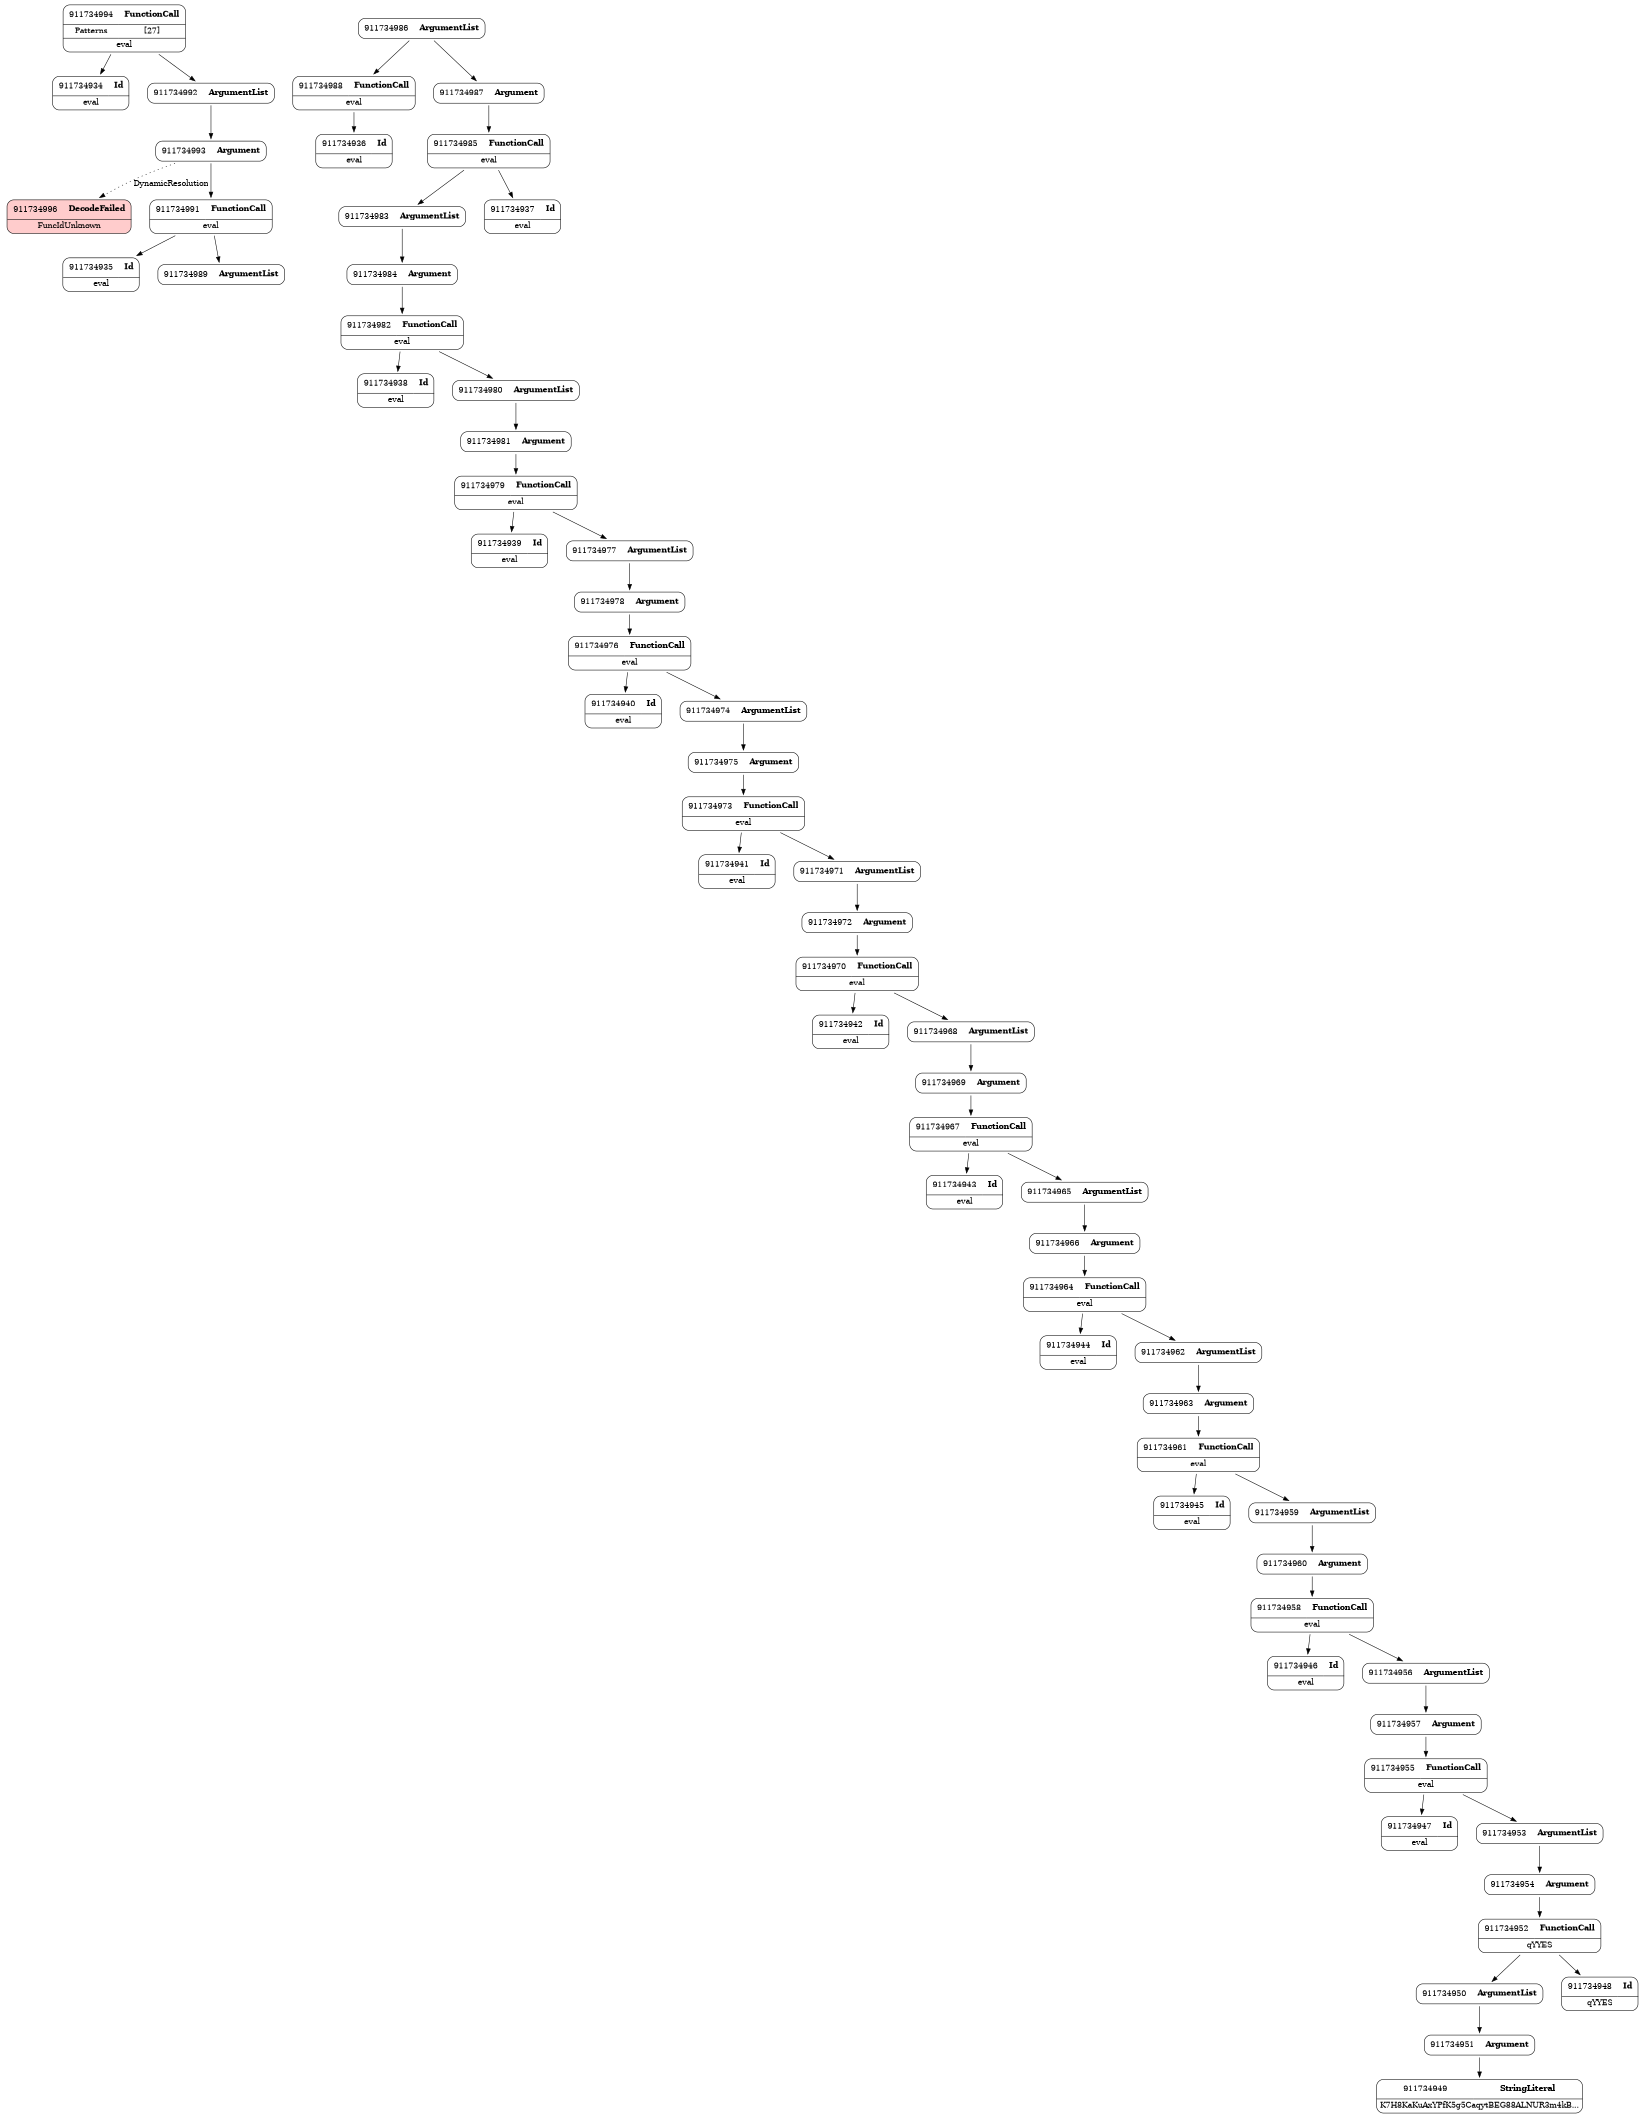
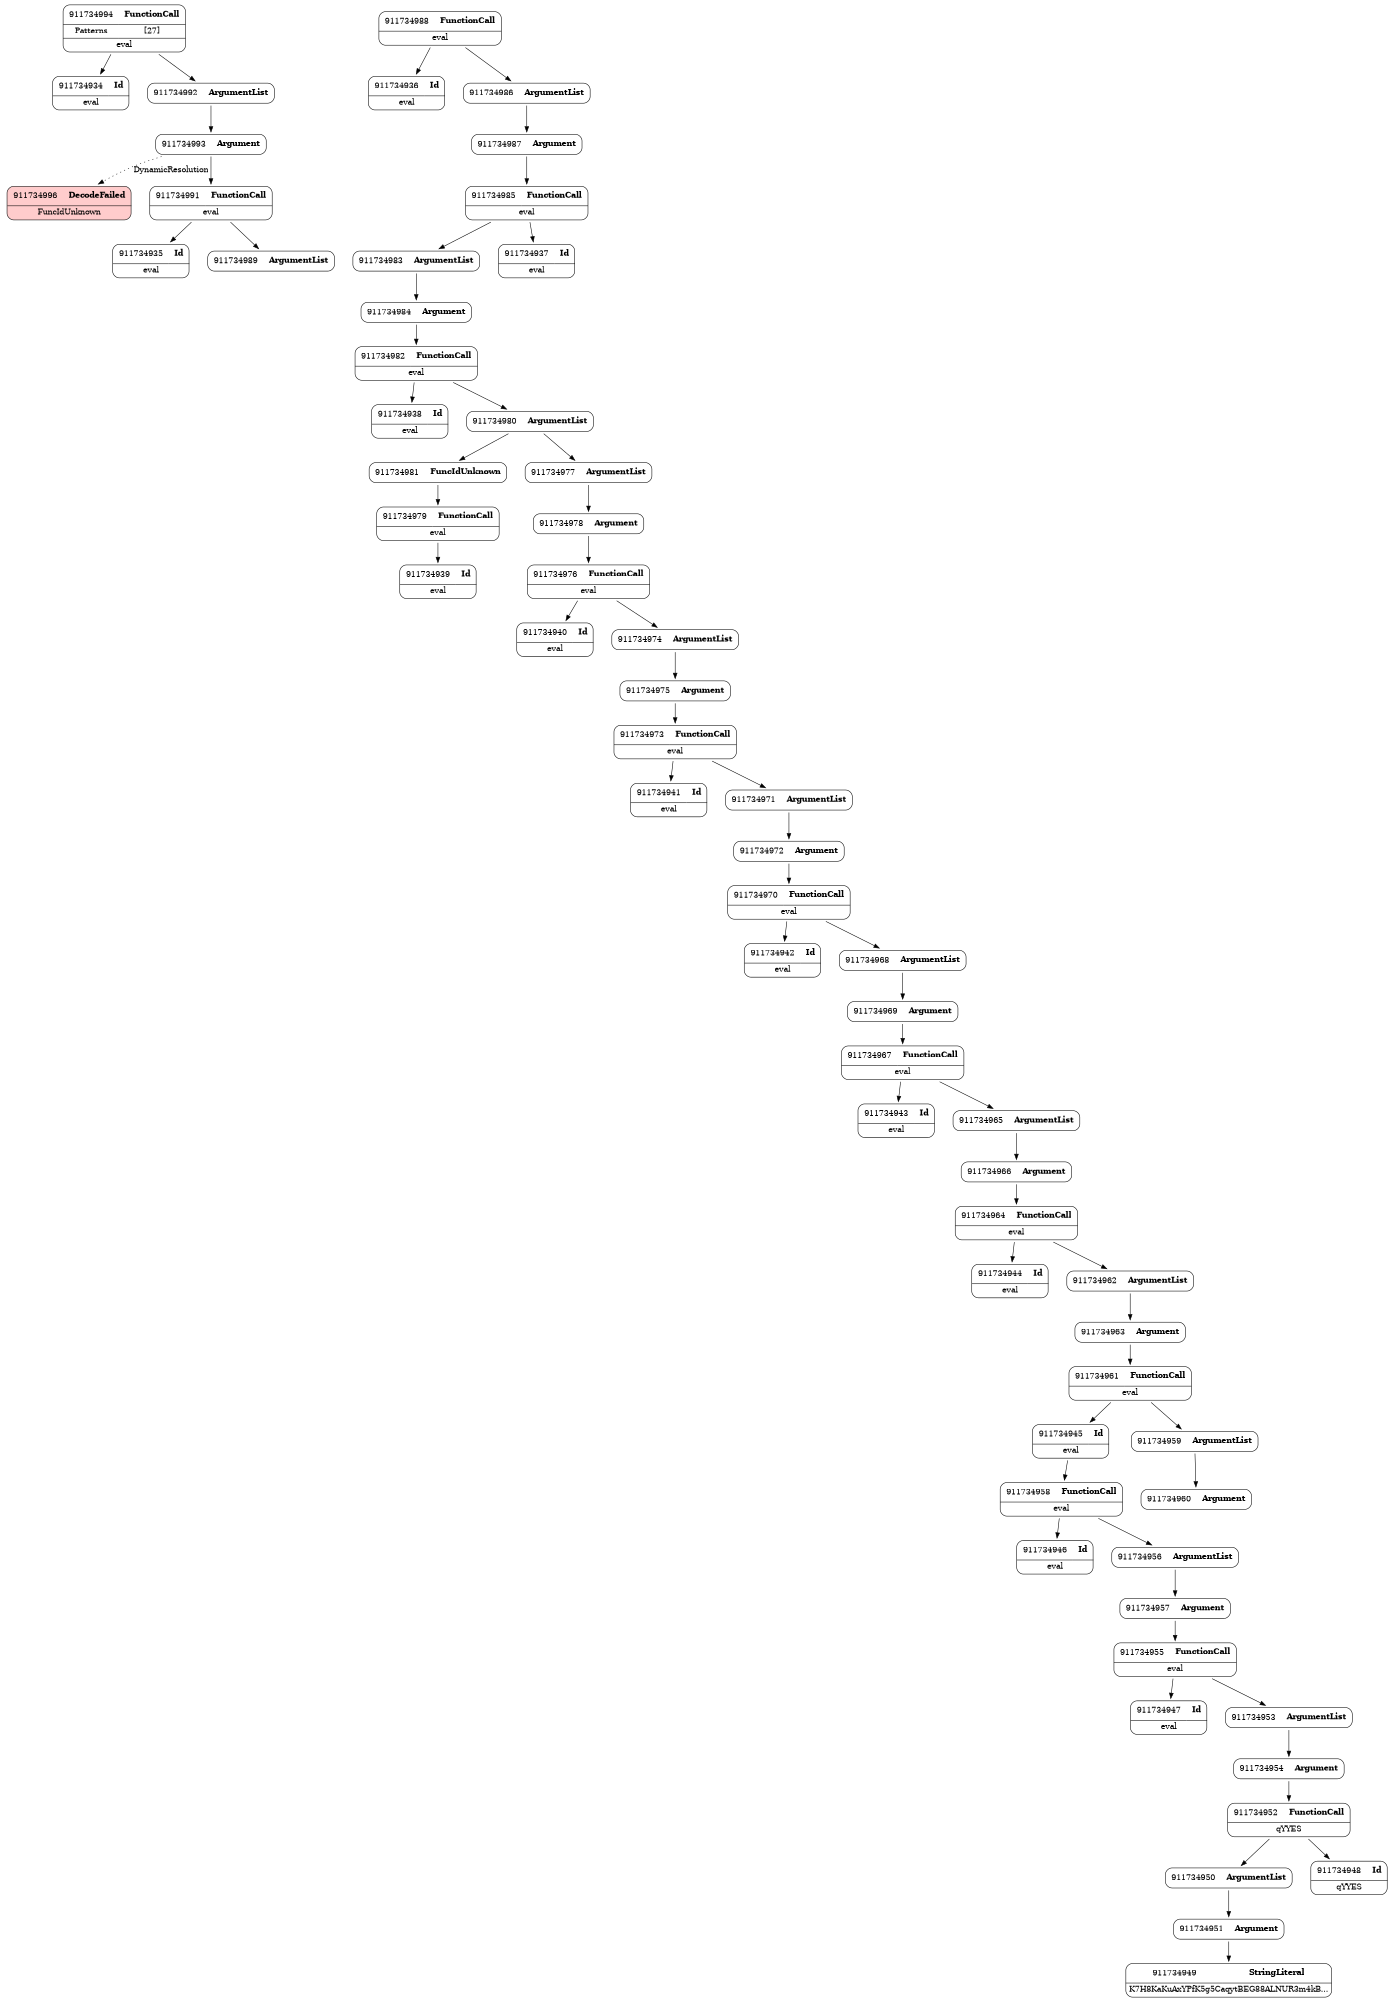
edge "911734986" -> "911734988": reversed
node "911734981": text "Argument" -> "FuncIdUnknown"
edge "911734979" -> "911734977": now "911734980" -> "911734977"
edge "911734960" -> "911734958": now "911734945" -> "911734958"
